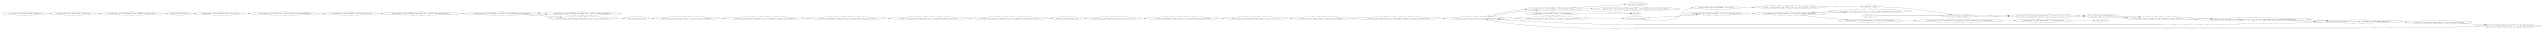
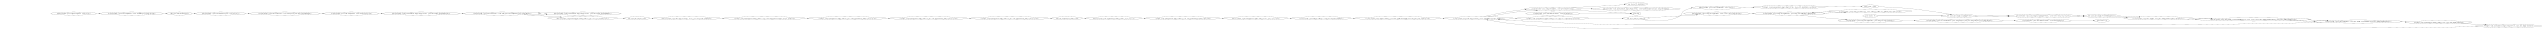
node "r0 := @this: com.josesandoval.magic.MagicTrick": removed
